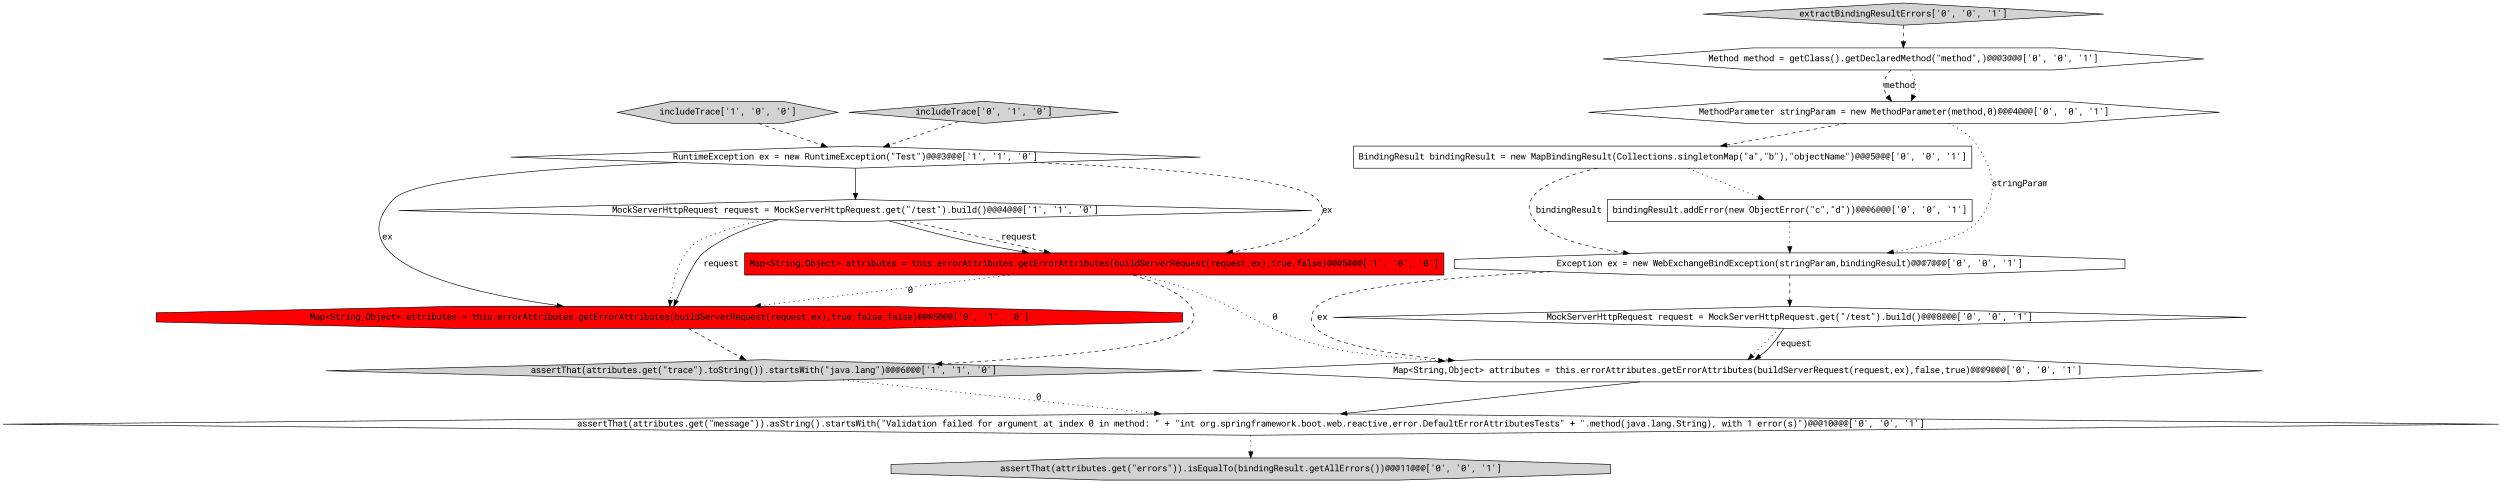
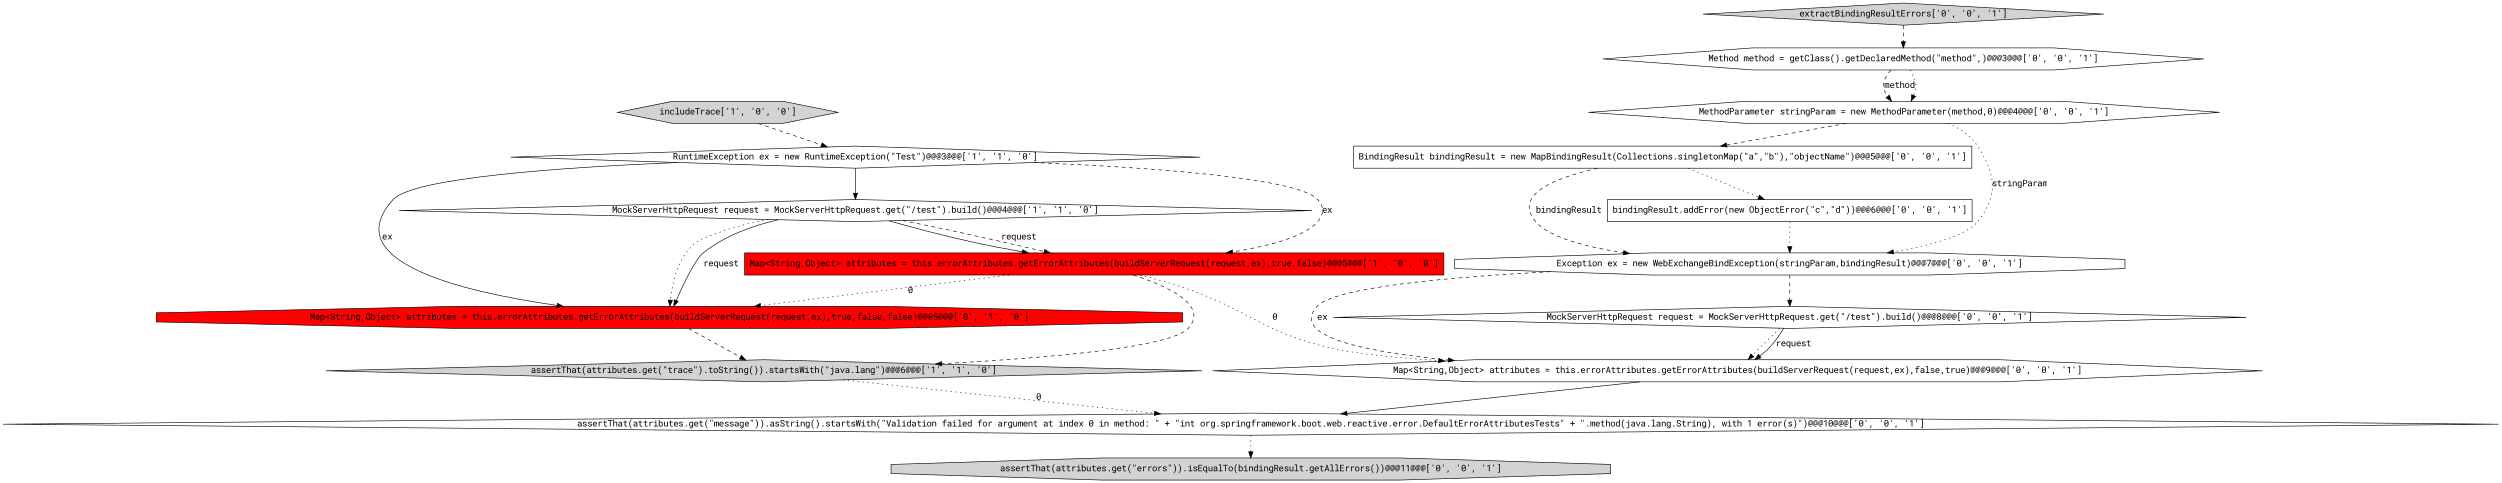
node "includeTrace['0', '1', '0']": removed
